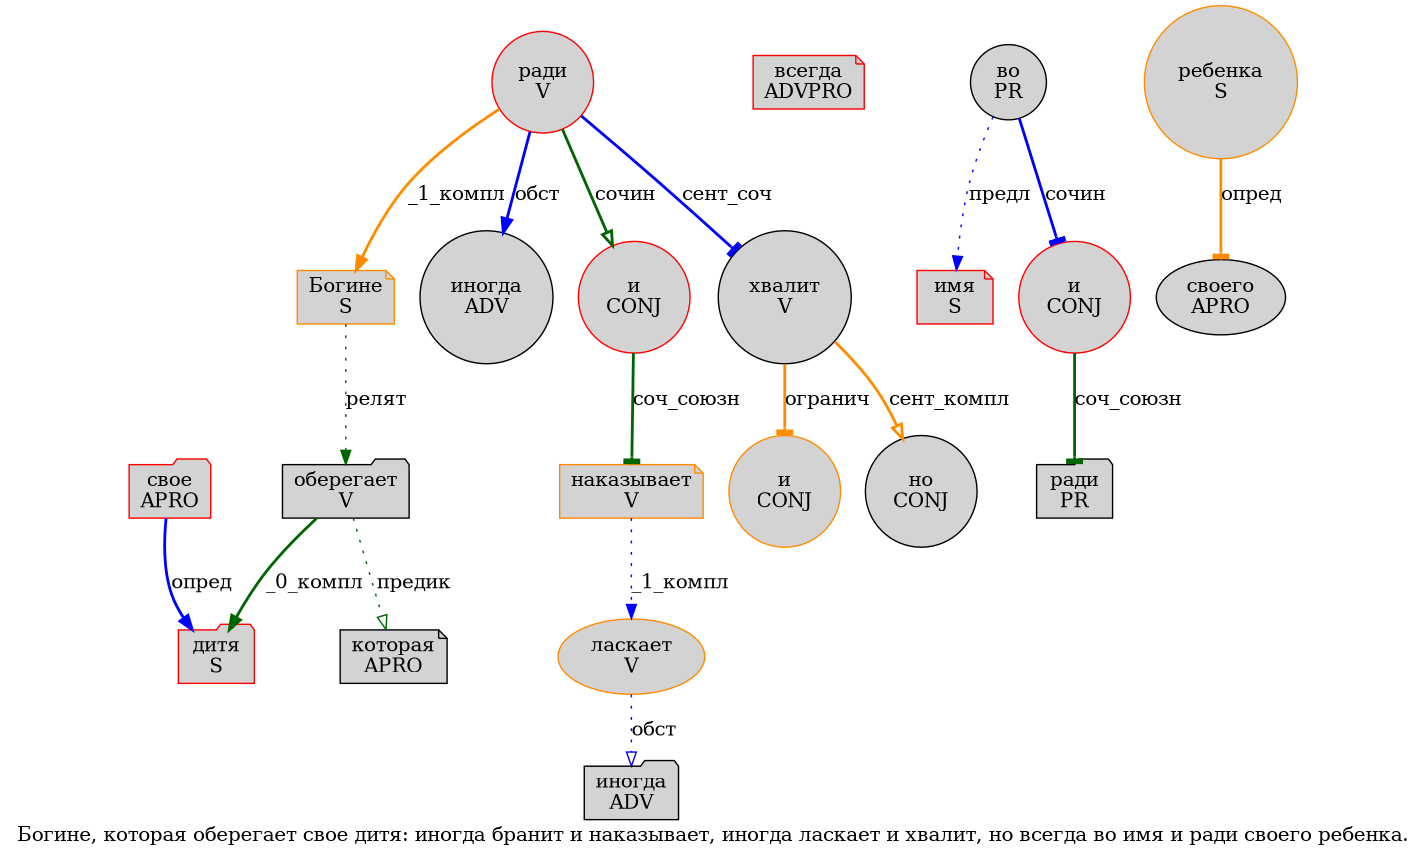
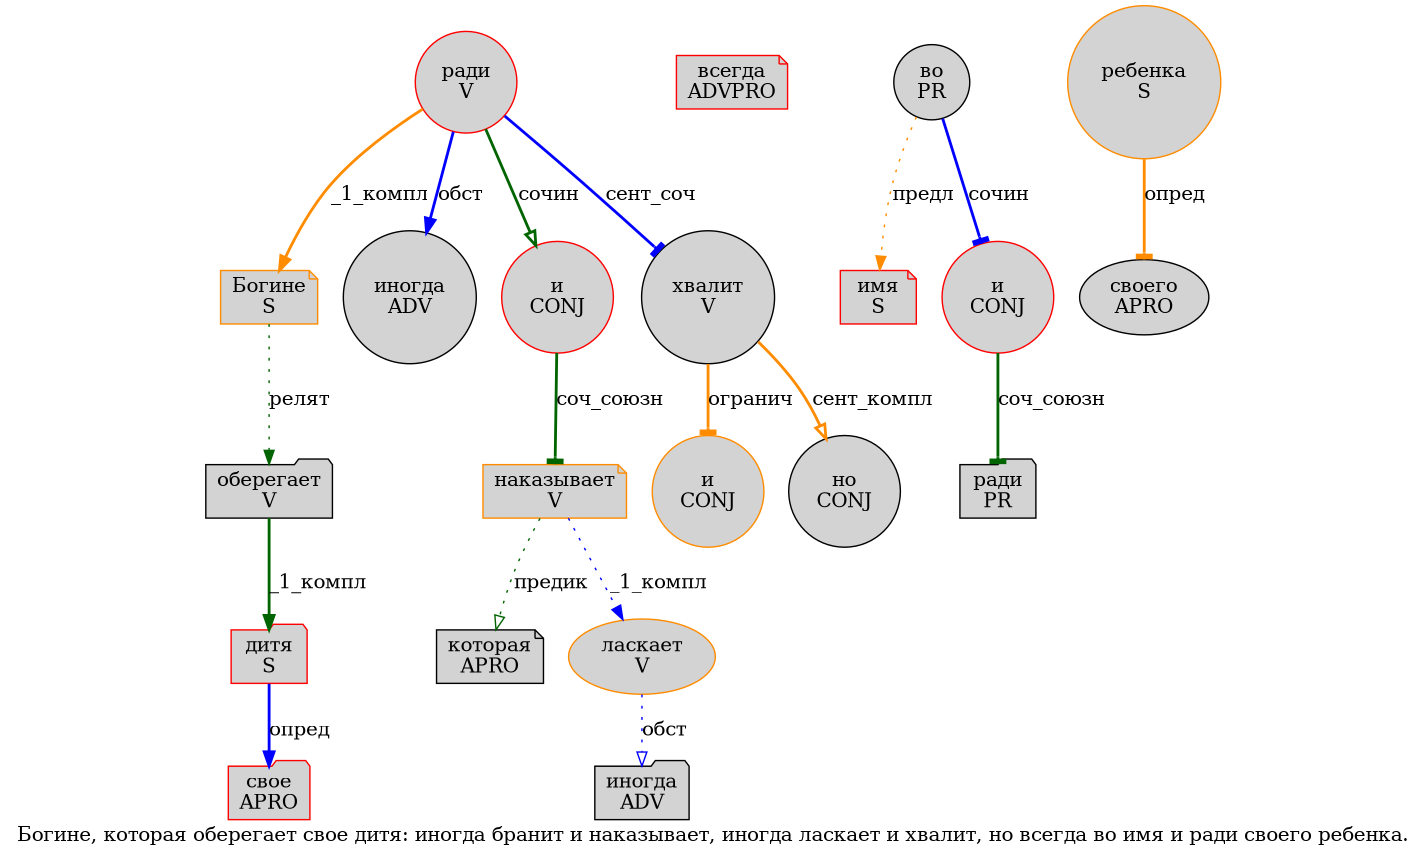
edge "во PR" -> "имя S": color blue -> darkorange
edge "оберегает V" -> "которая APRO": now "наказывает V" -> "которая APRO"
edge "свое APRO" -> "дитя S": reversed
edge "оберегает V" -> "дитя S": label "_0_компл" -> "_1_компл"
